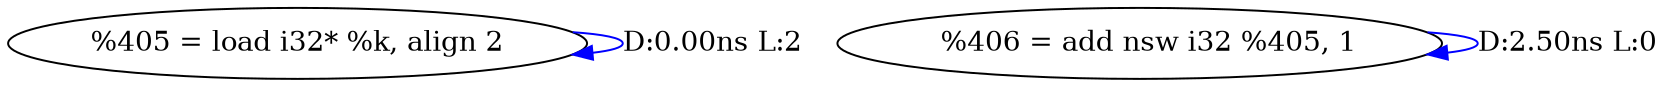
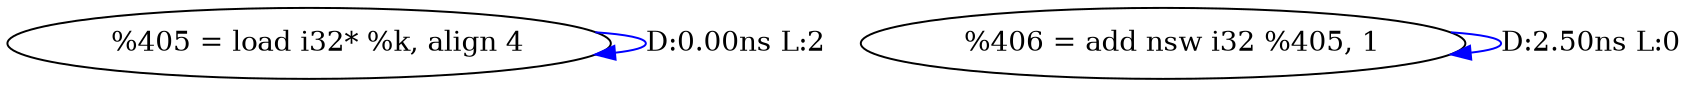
node "%405 = load i32* %k, align 2": label "%405 = load i32* %k, align 2" -> "%405 = load i32* %k, align 4"
